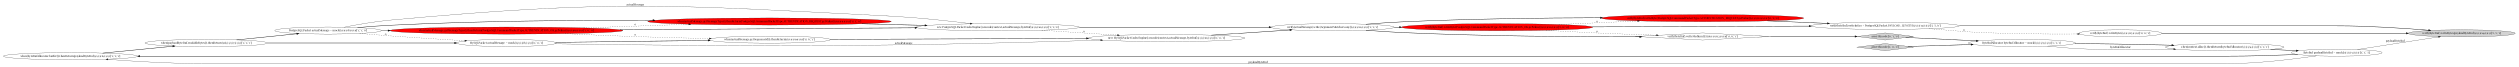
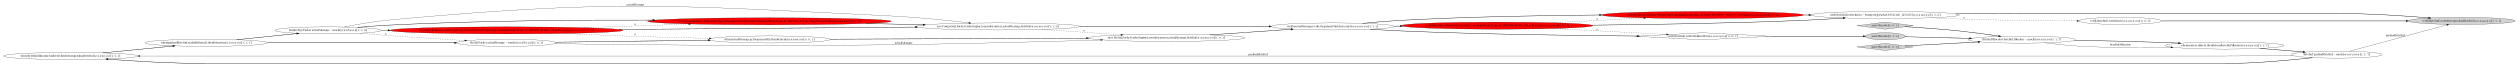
node "assertEncode['0', '0', '1']": added
node "assertEncode['0', '1', '0']": shape diamond -> ellipse
